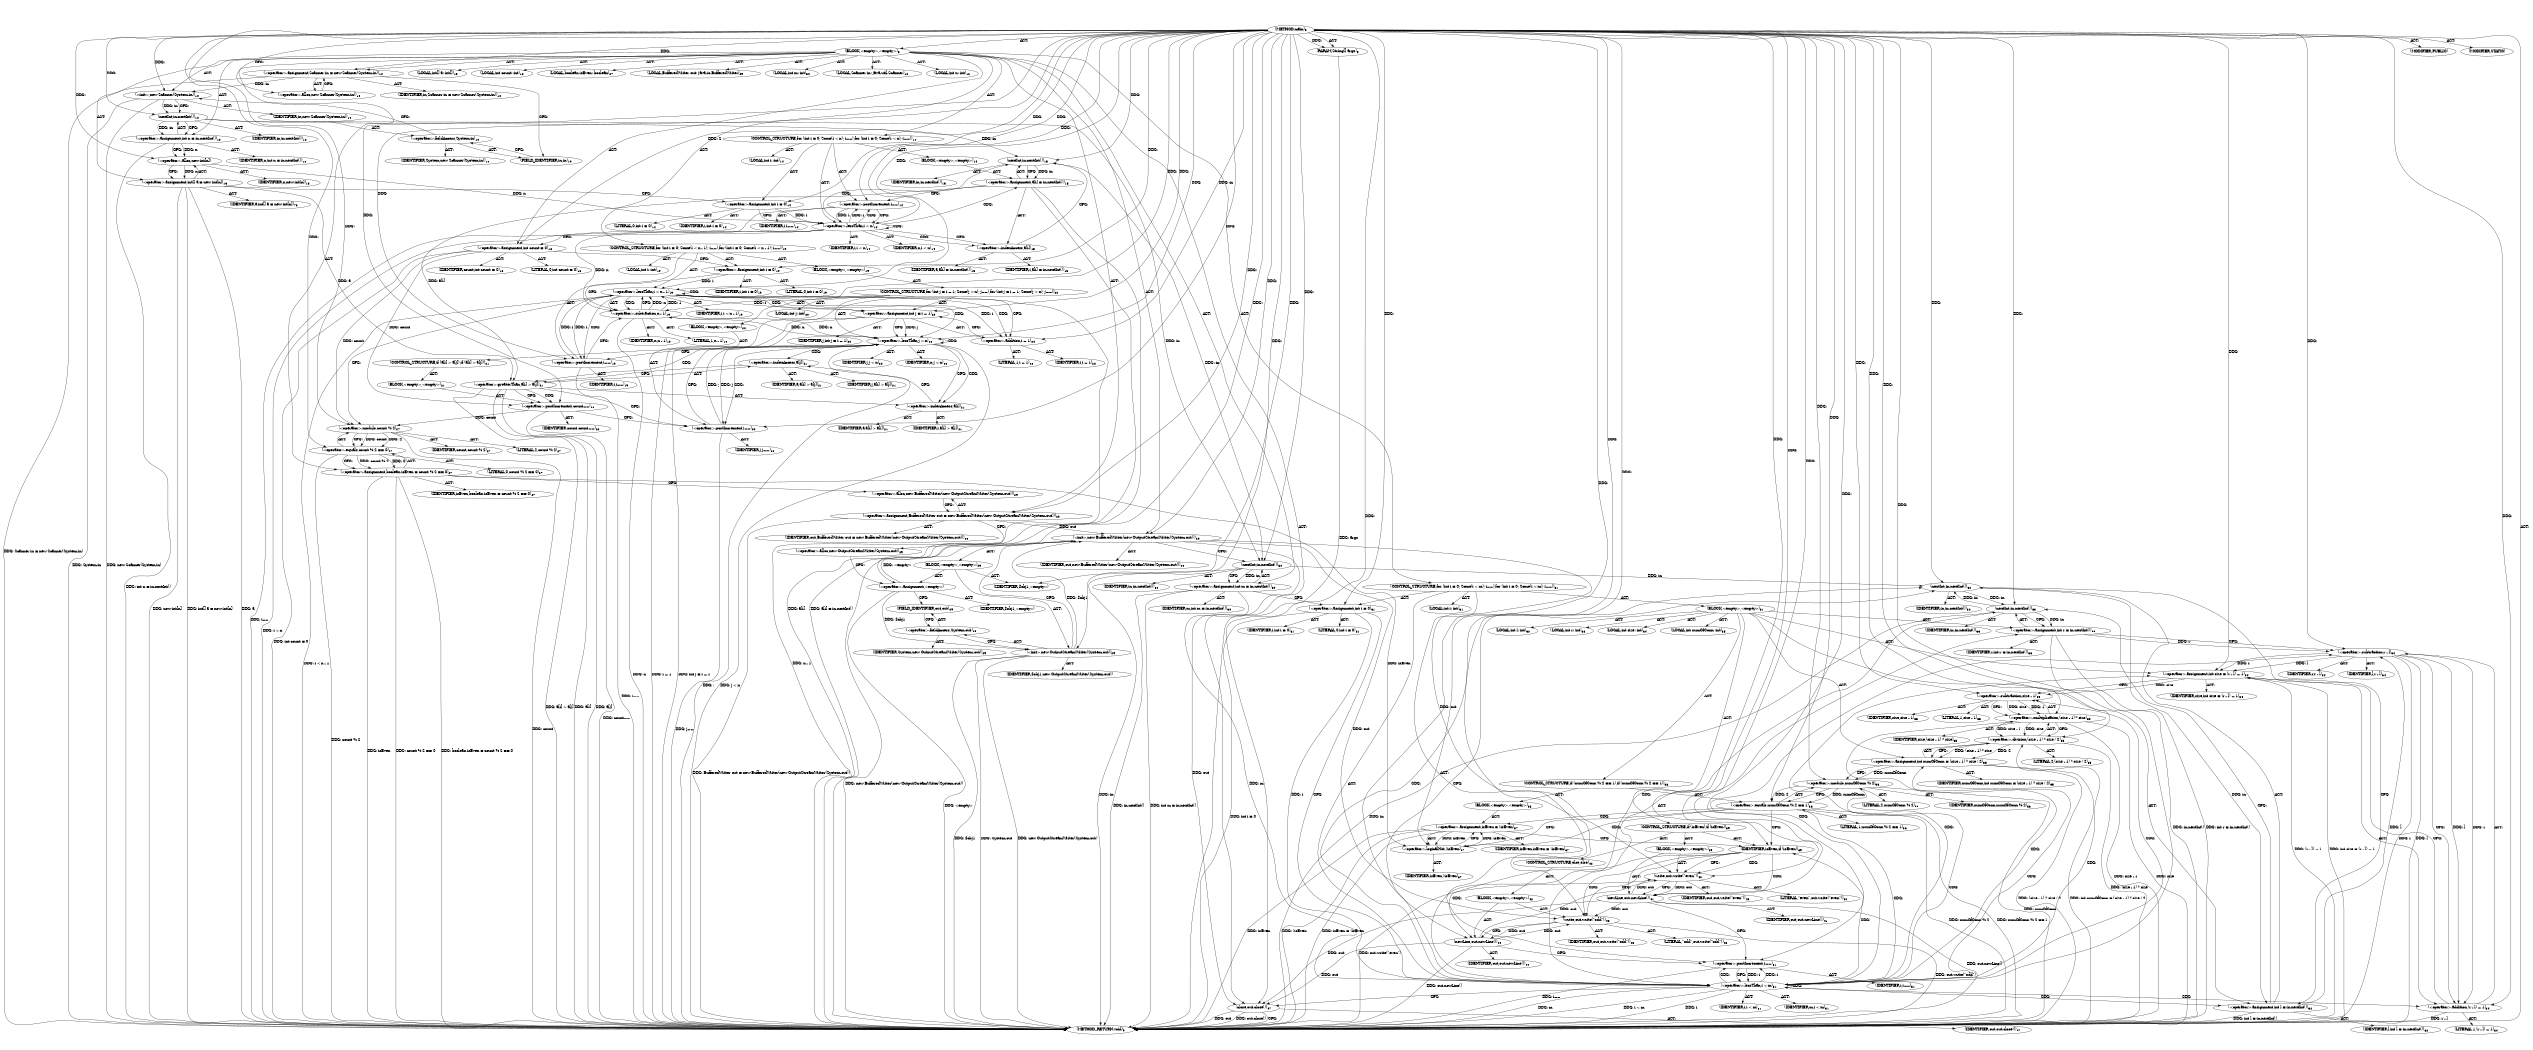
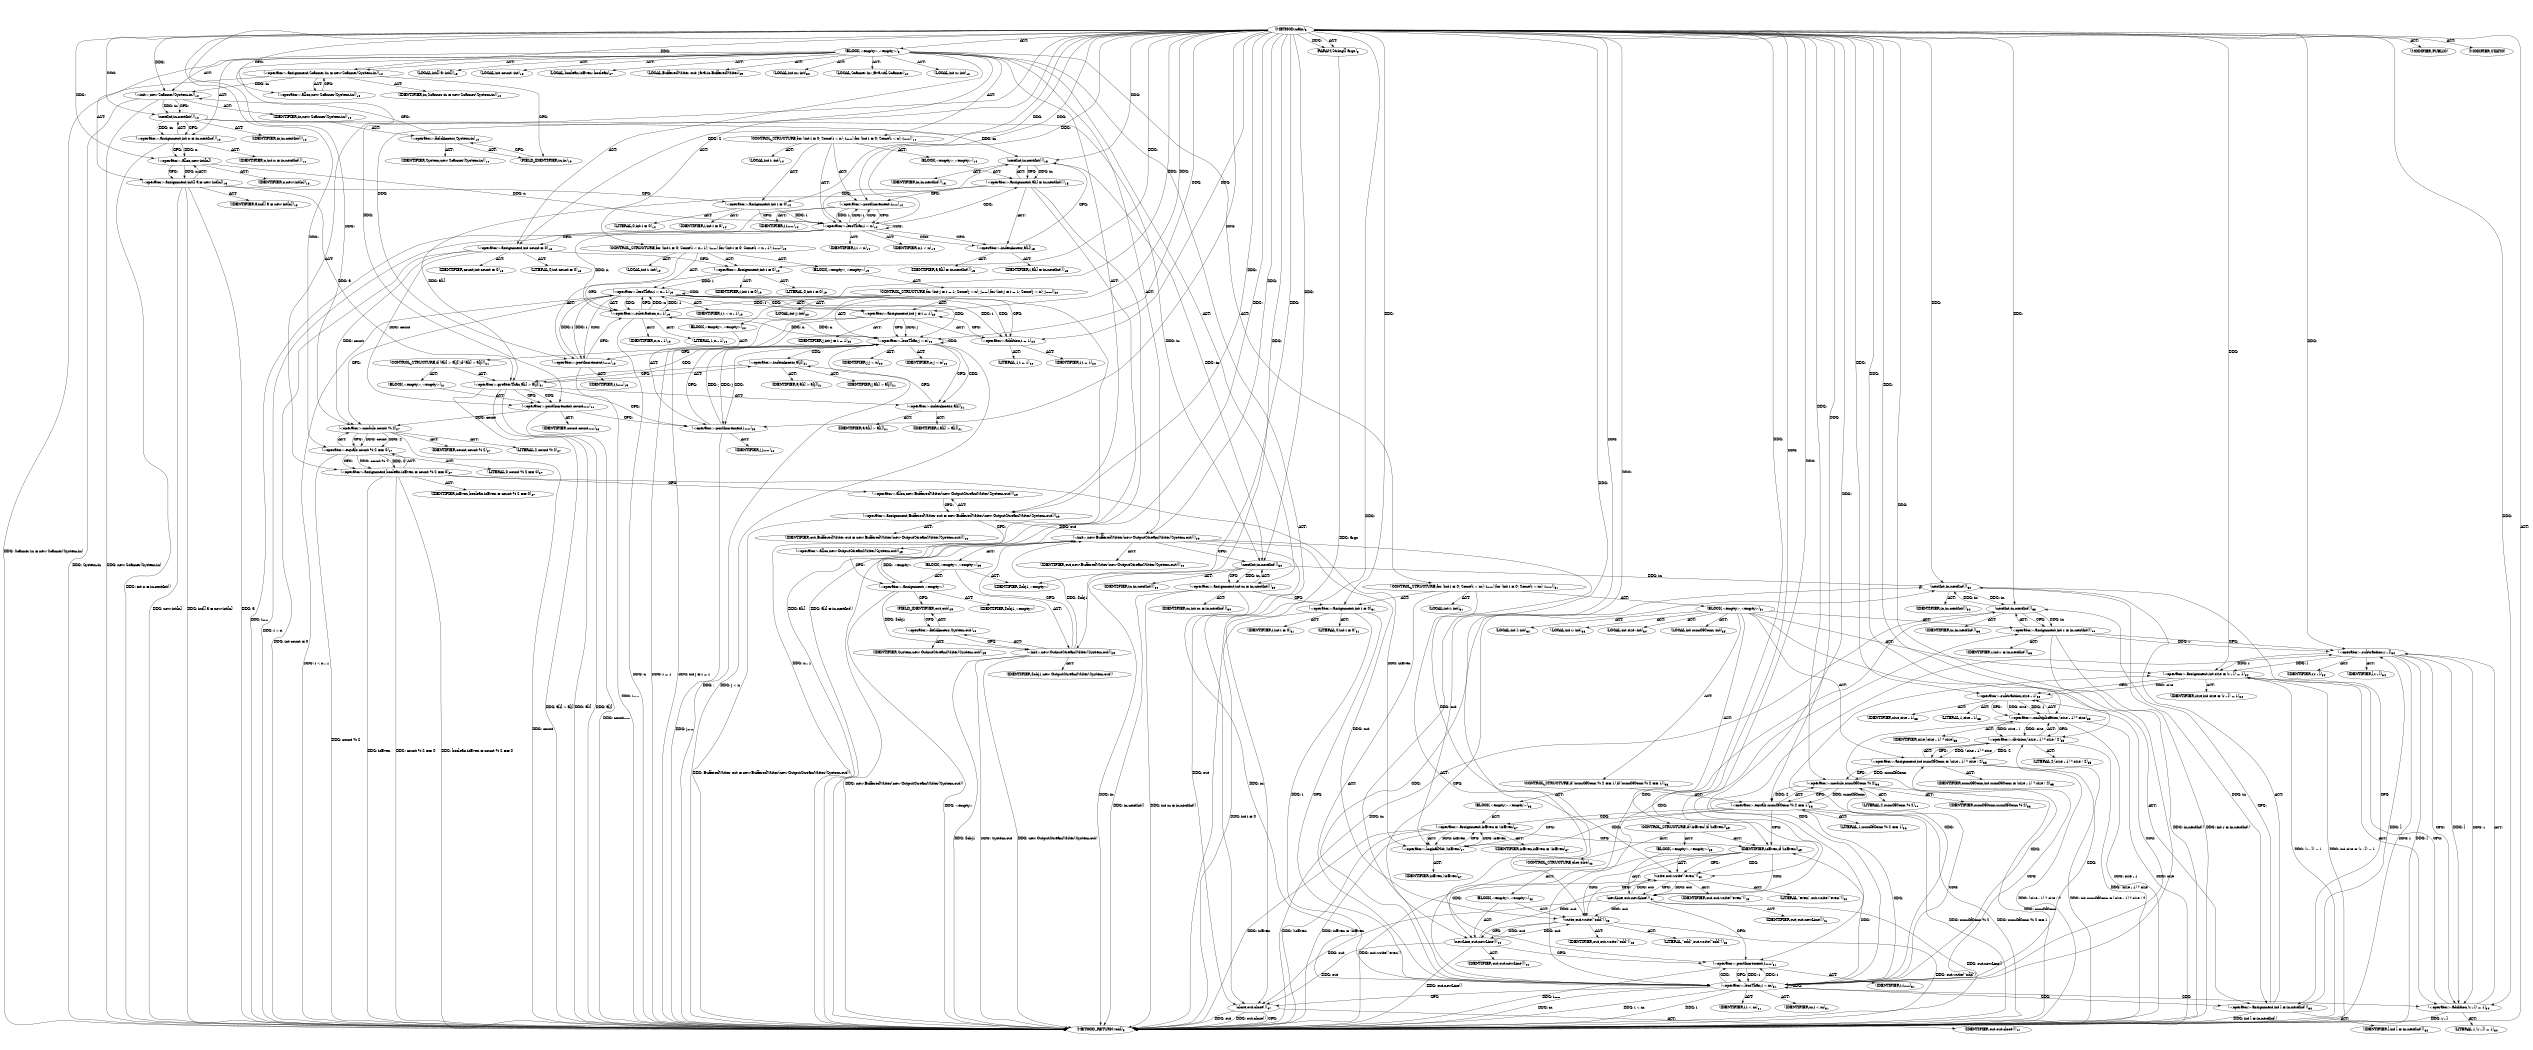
edge "(METHOD,main)" -> "(<operator>.lessThan,i < n - 1)": removed, label "DDG:"
edge "(METHOD,main)" -> "(<operator>.addition,i + 1)": label "DDG: in" -> "DDG: "
node "(IDENTIFIER,a,int[] a = new int[n])": text "73" -> "13"
edge "(CONTROL_STRUCTURE,if (a[i] > a[j]),if (a[i] > a[j]))" -> "(<operator>.greaterThan,a[i] > a[j])": added, label "AST:"
edge "(<operator>.lessThan,i < m)" -> "(<operator>.assignment,int r = in.nextInt())": label "AST: " -> "CDG: "
